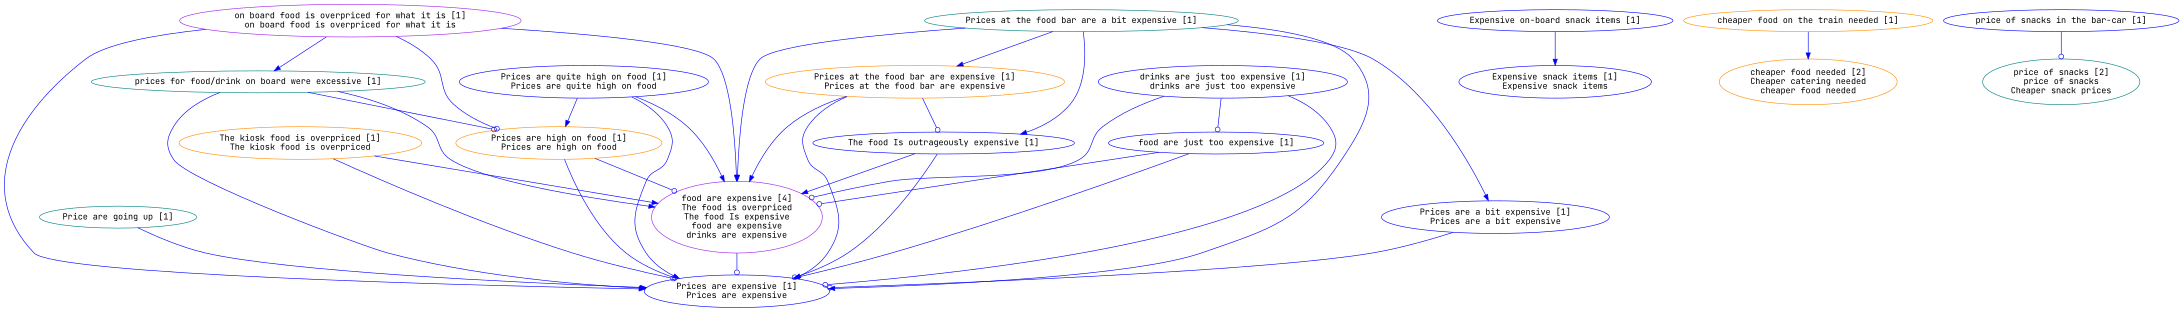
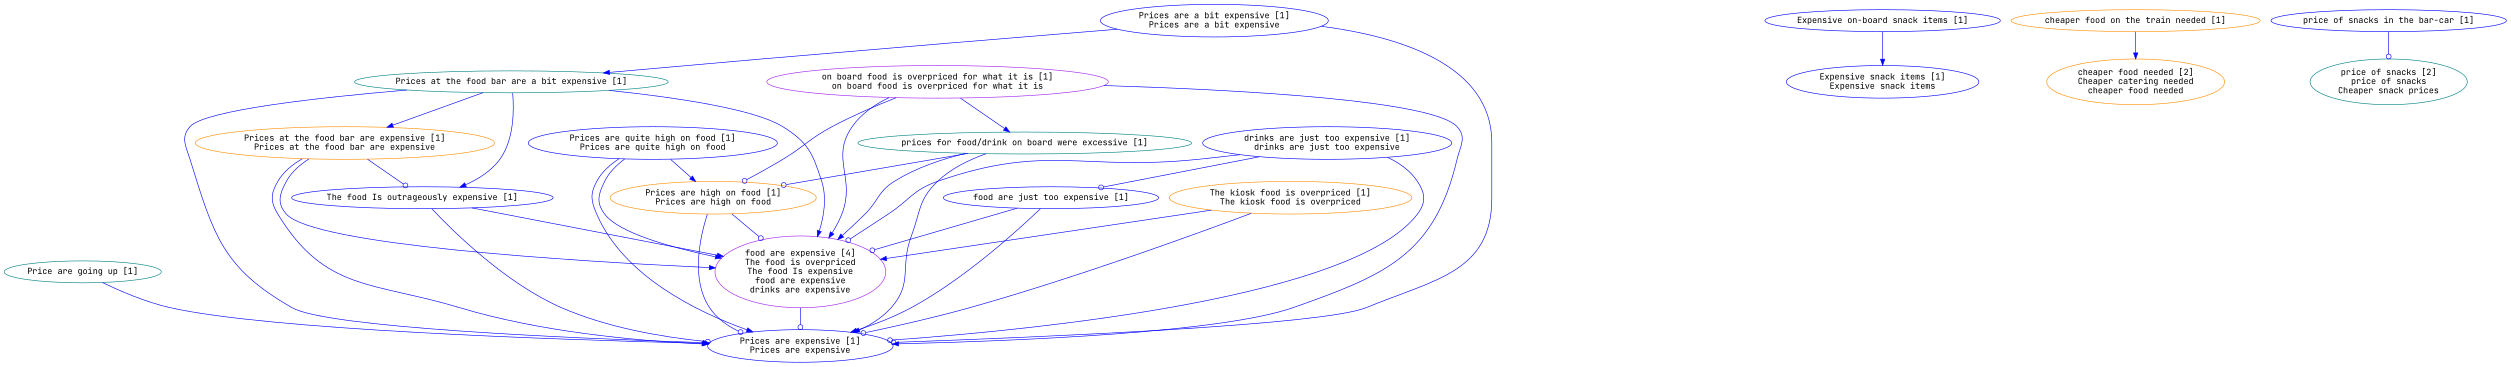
edge "Prices at the food bar are a bit expensive [1]" -> "Prices are a bit expensive [1] Prices are a bit expensive": reversed
